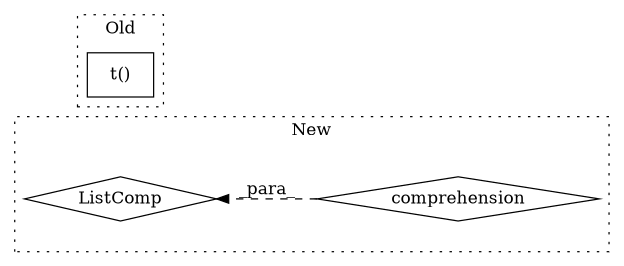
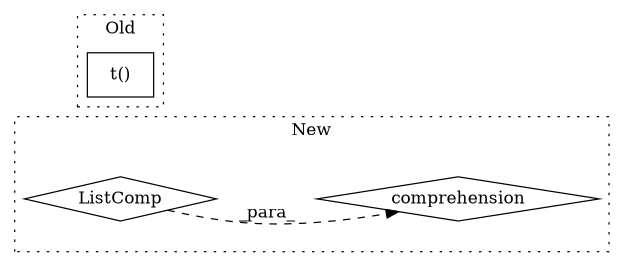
edge "comprehension" -> "ListComp": reversed
